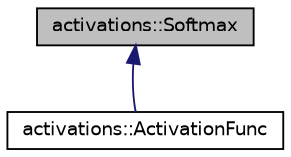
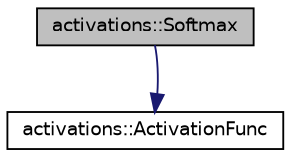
edge "activations::ActivationFunc" -> "activations::Softmax": reversed
